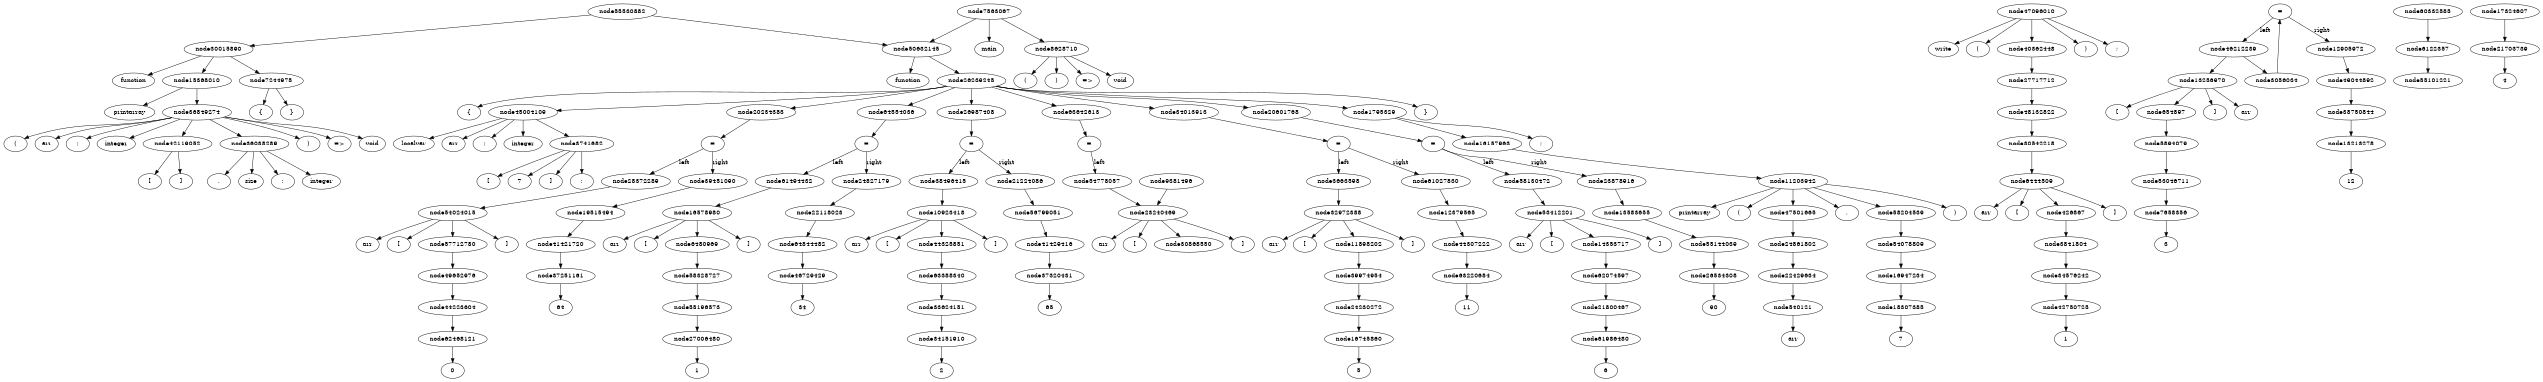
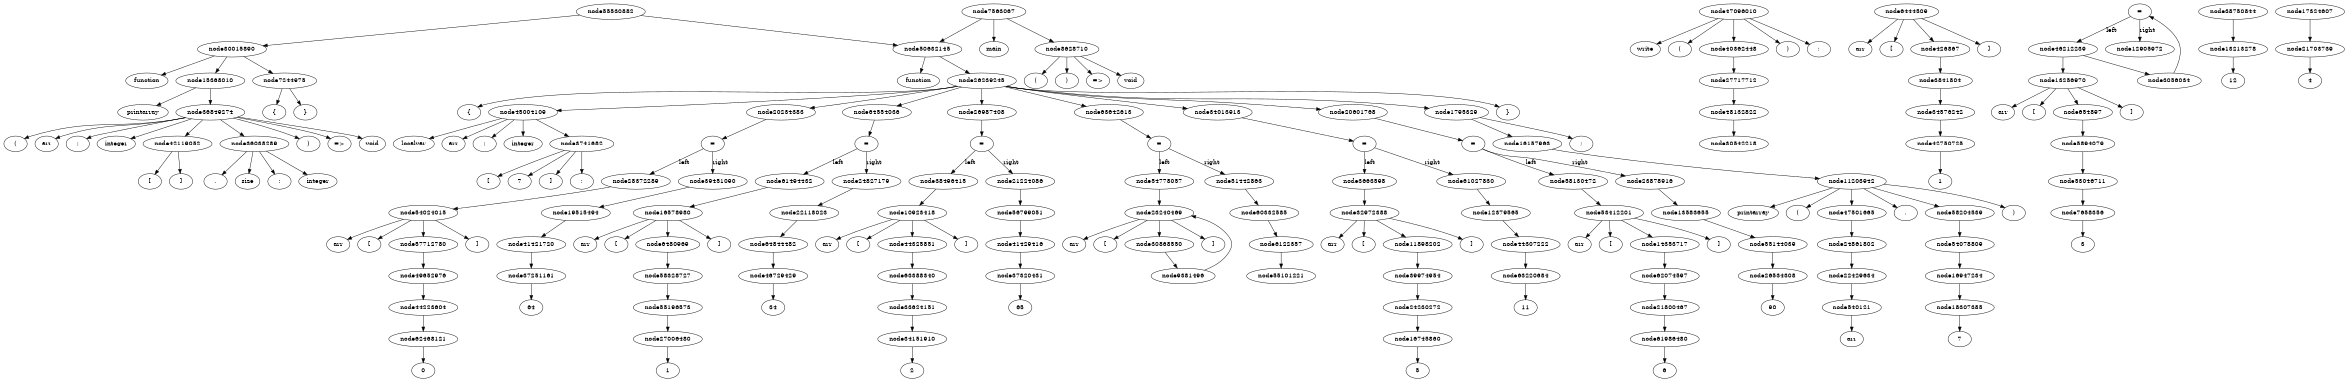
node "node49044892": removed
edge "node30542218" -> "node6444509": removed
node "node51442863": added
edge "node30868550" -> "node9381496": added
